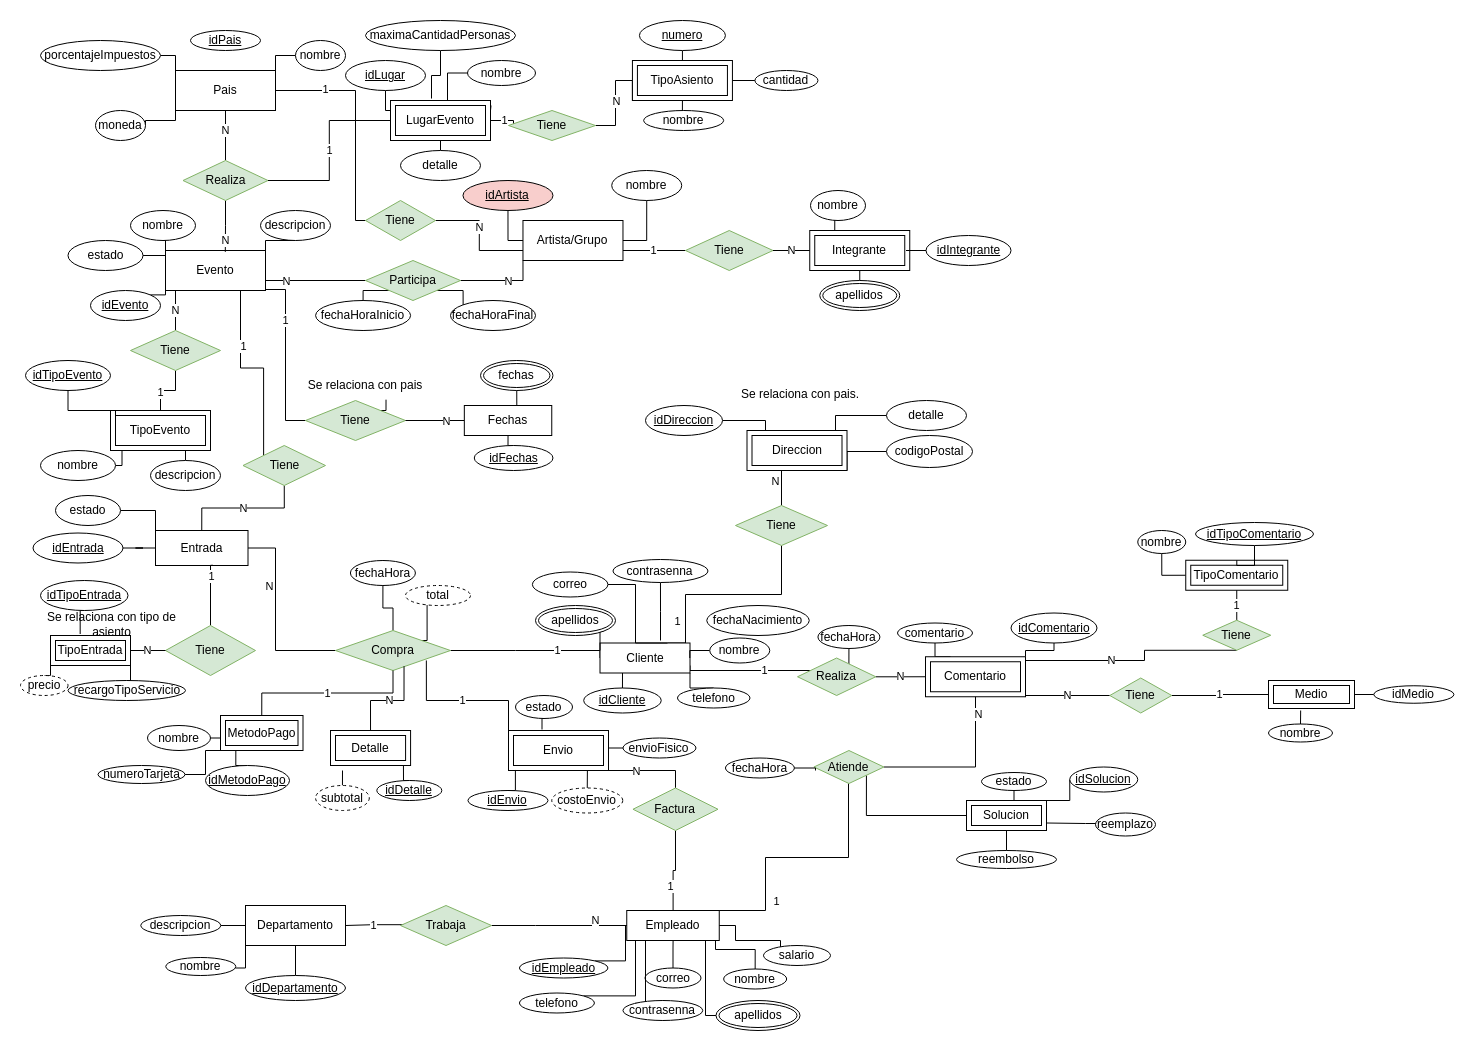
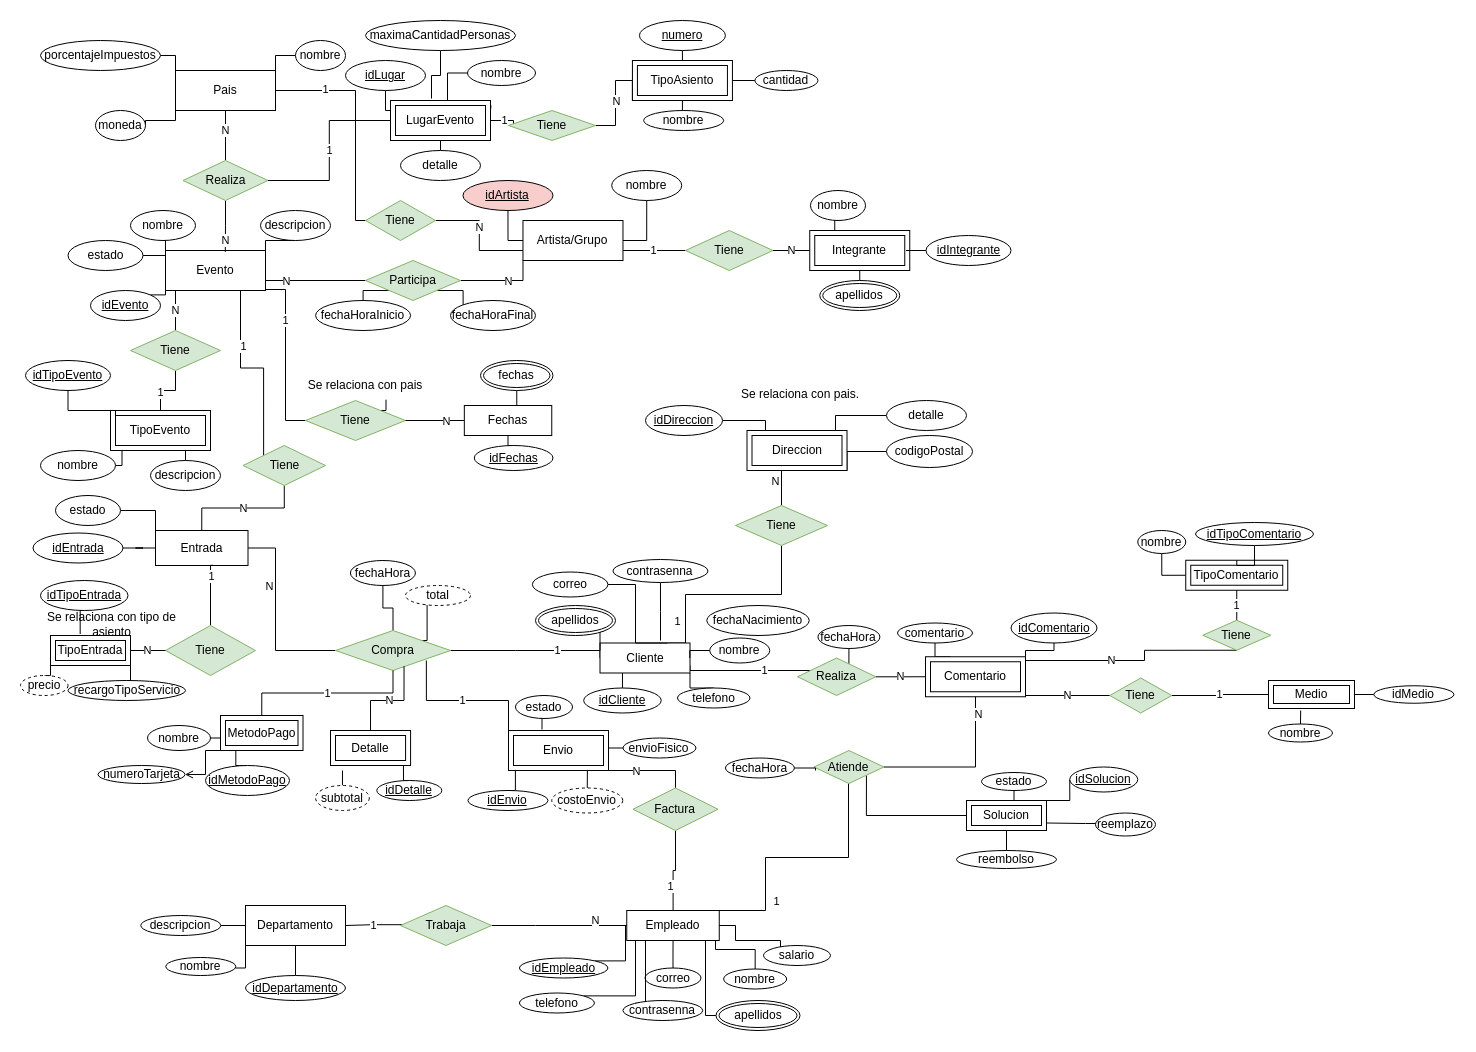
node "idPais": removed
edge "MetodoPago" -- "numeroTarjeta": arrowhead none -> open
